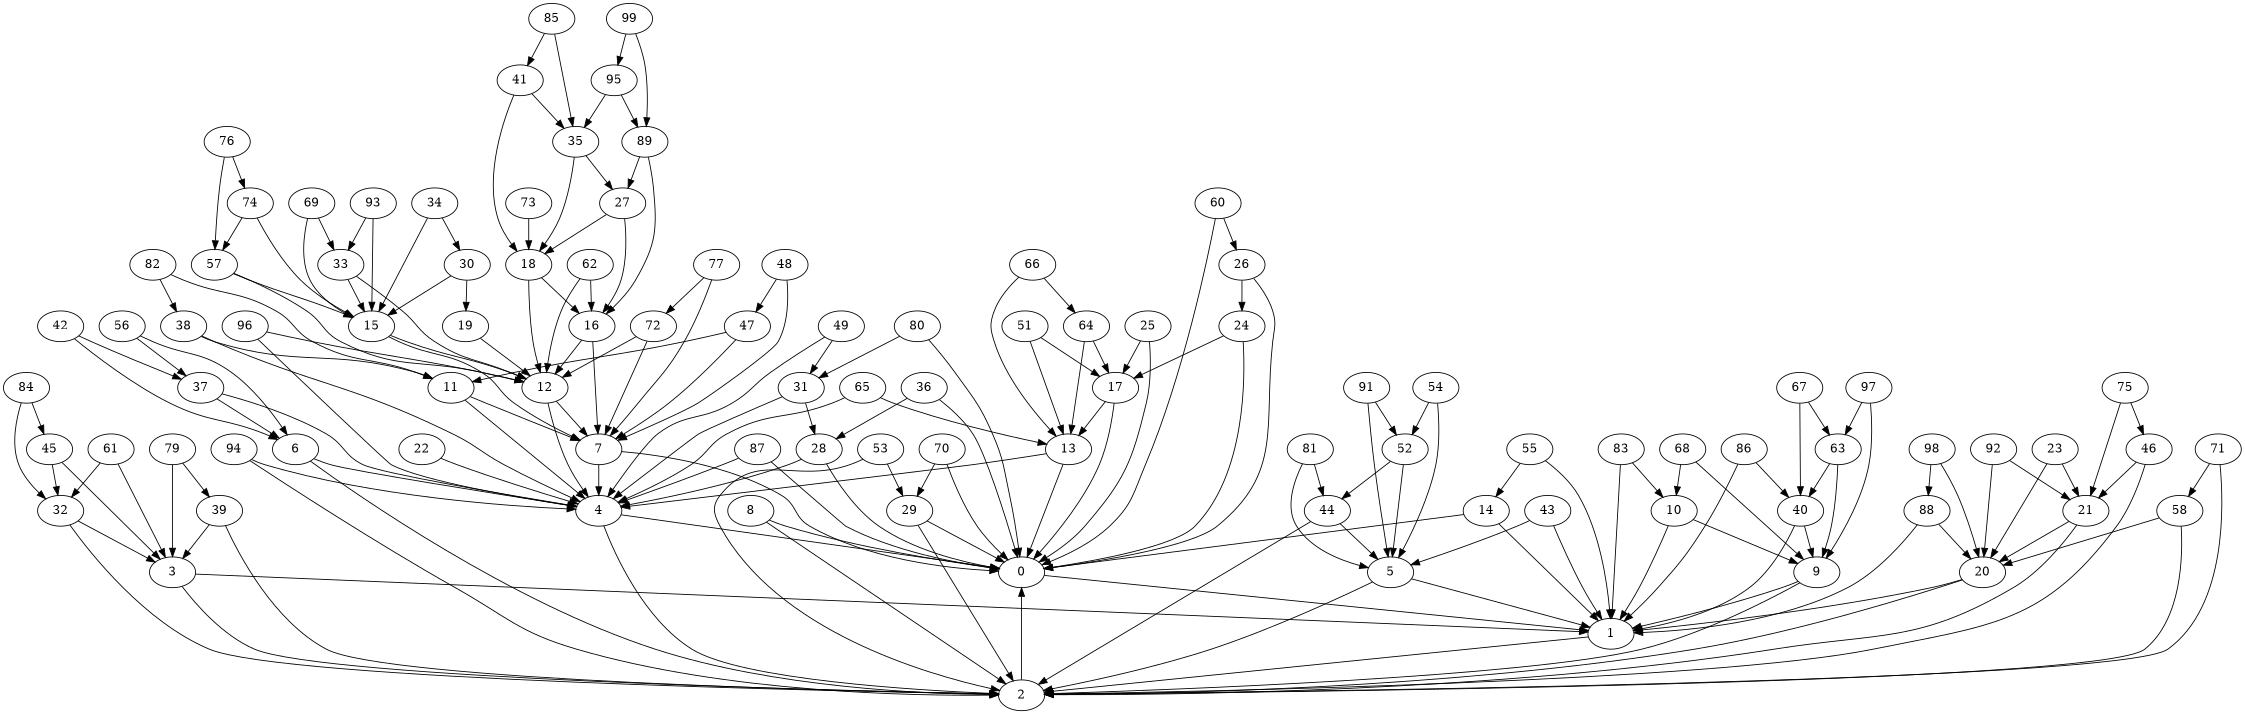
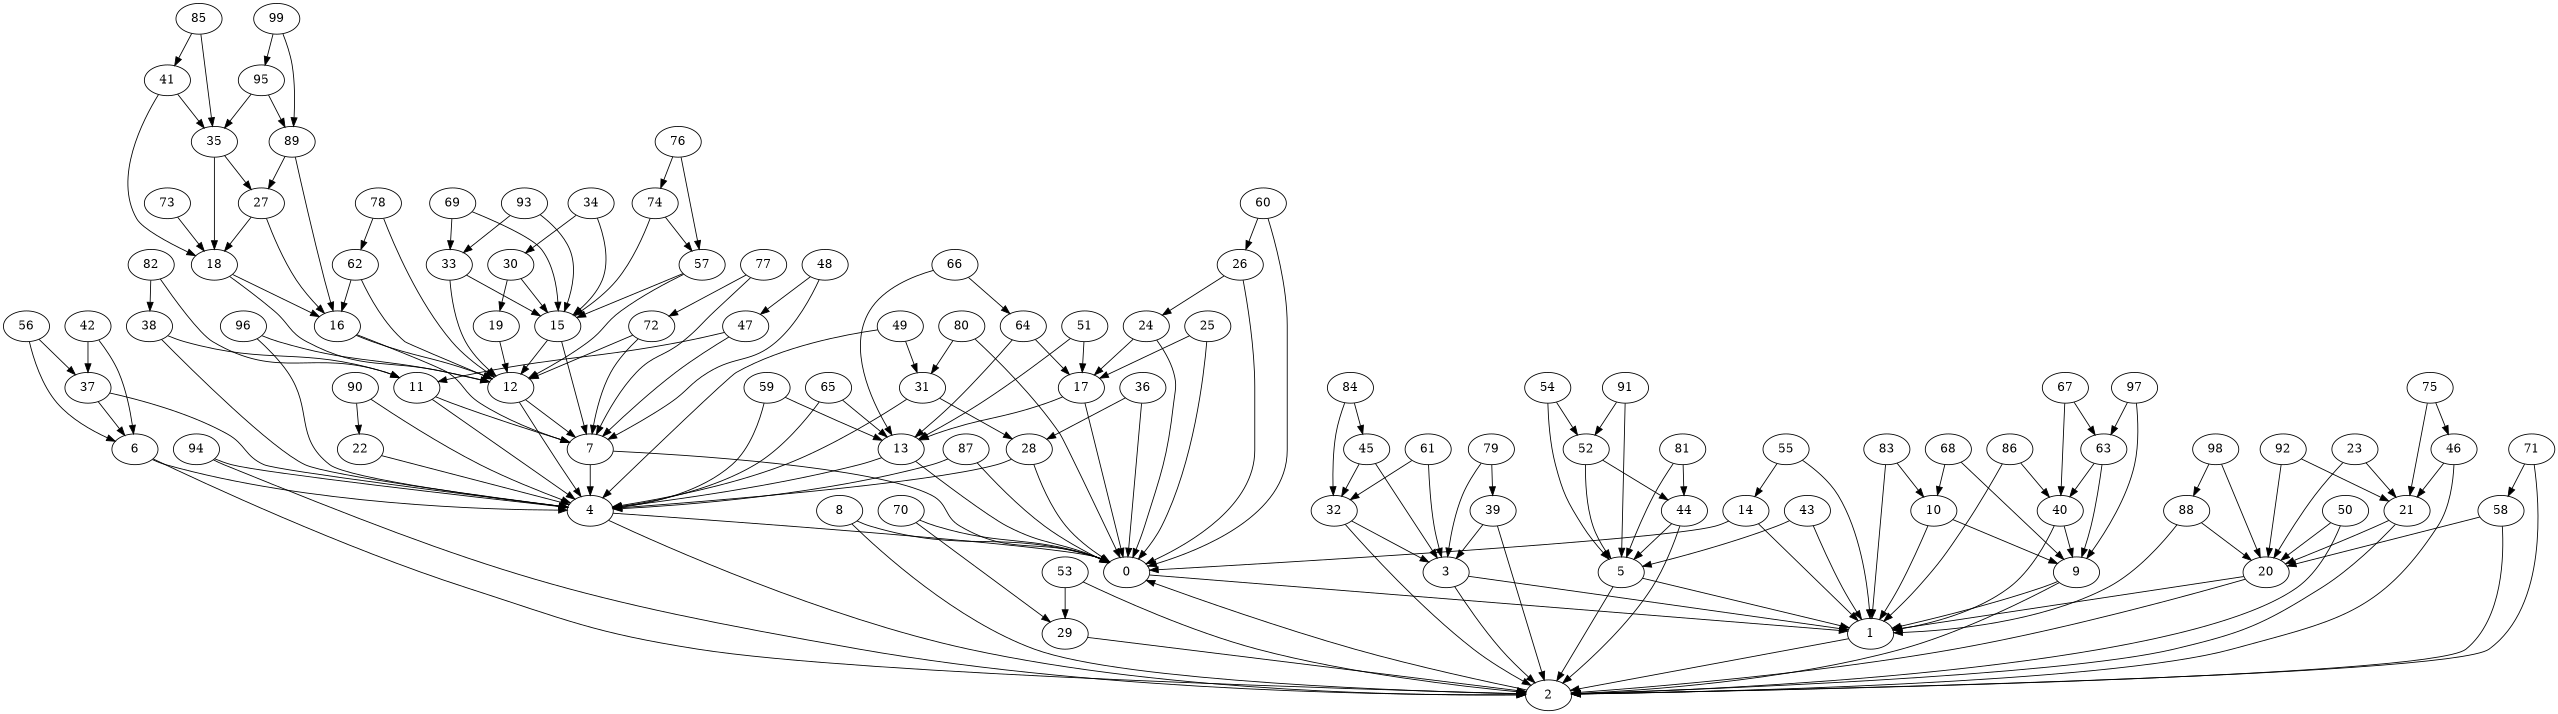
node "78": added
node "90": added
node "59": added
node "50": added
edge "29" -> "0": removed
